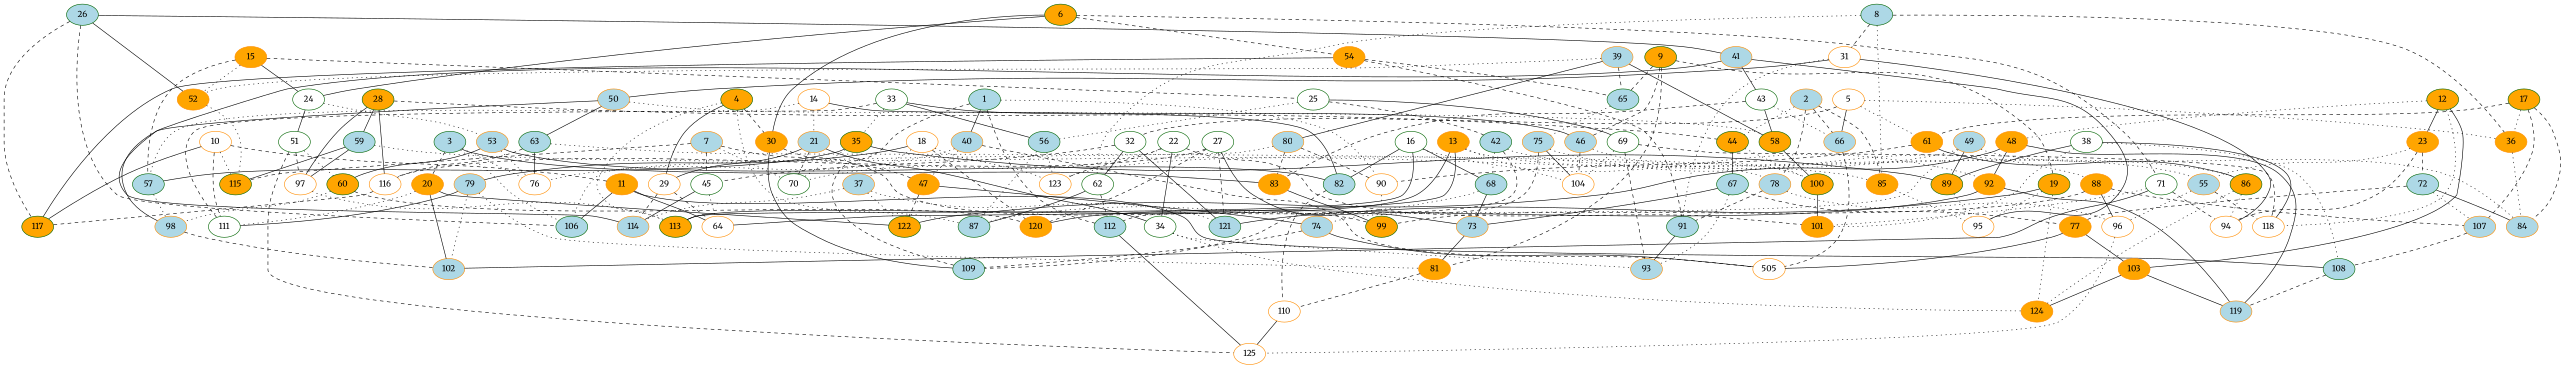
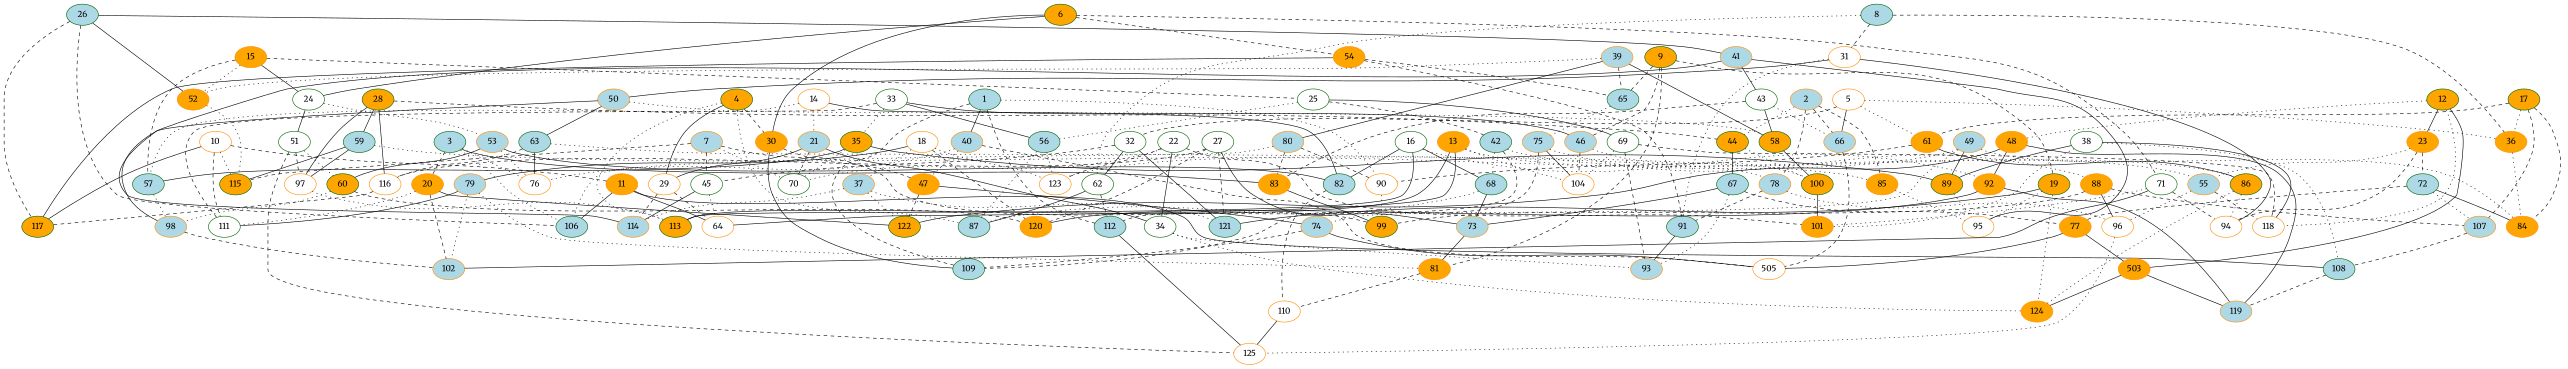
edge "8" -- "85": removed
edge "20" -- "102": style solid -> dashed
node "84": fillcolor lightblue -> orange
node "103": label "103" -> "503"
